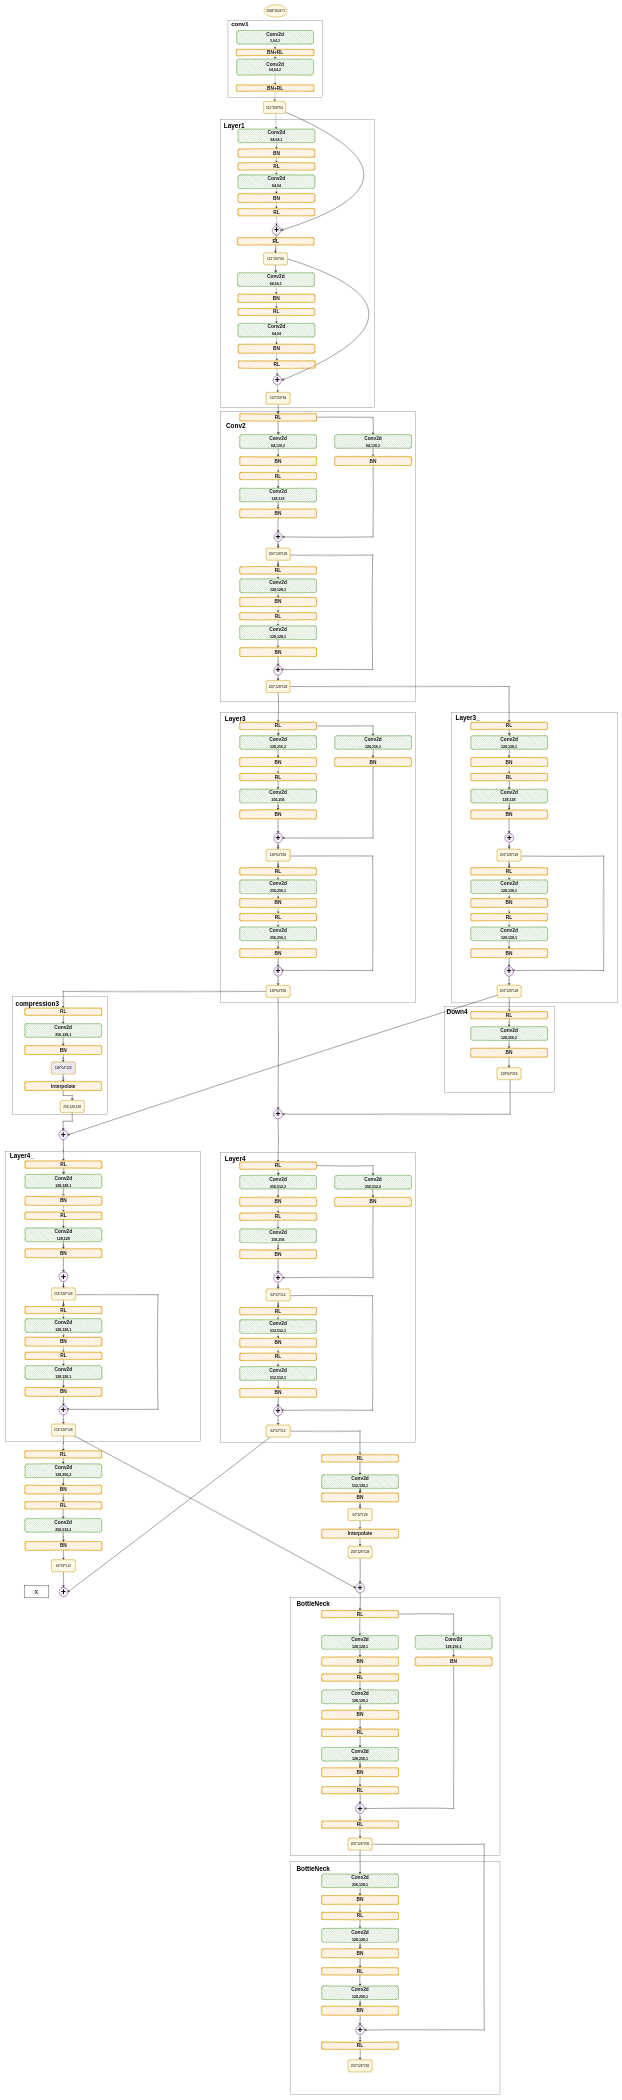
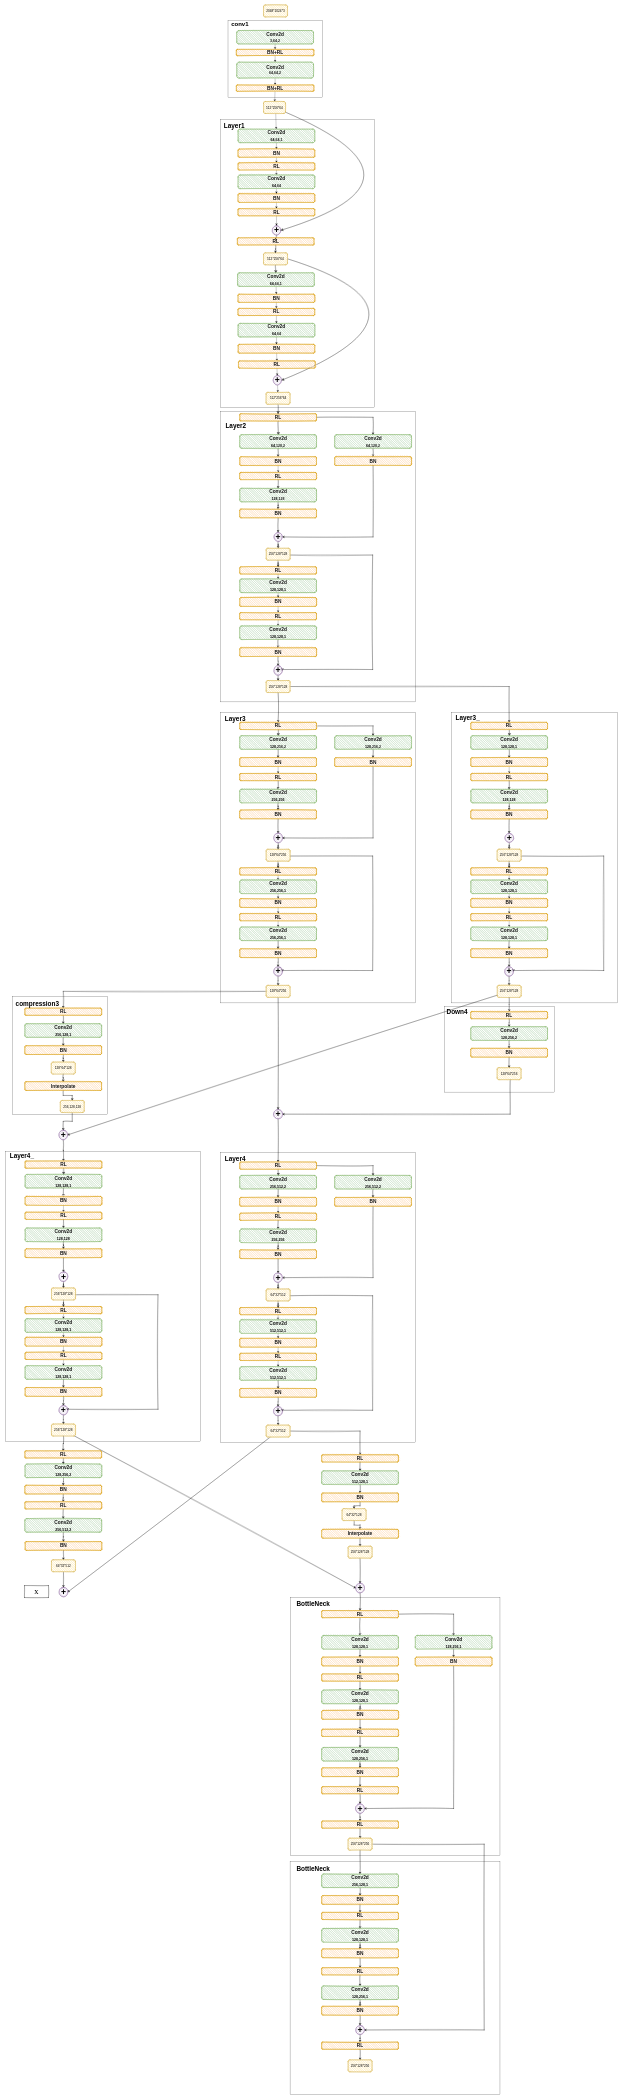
node "2048*1024*3": shape ellipse -> rounded rectangle
node "Conv2d64,64,2": moved (275, 66) -> (275, 69)
node "Conv2": label "Conv2" -> "Layer2"
node "128*64*128": fillcolor #e1d5e7 -> #fff2cc
node "Conv2d512,128,1": moved (360, 1482) -> (360, 1478)
node "64*32*128": moved (360, 1515) -> (354, 1515)
